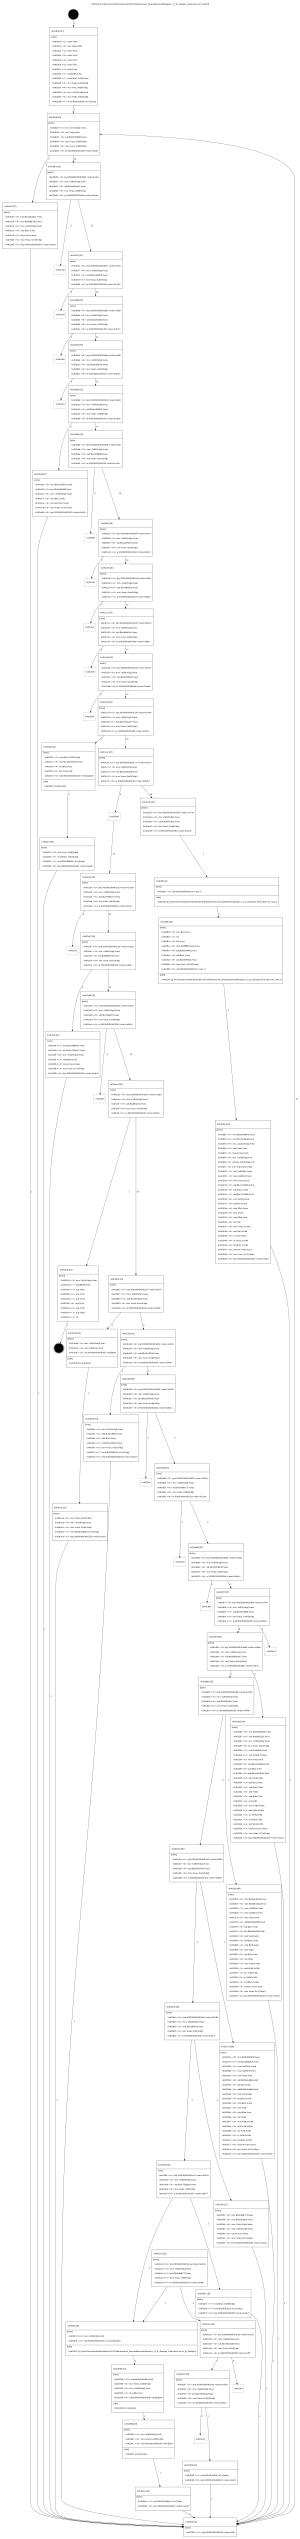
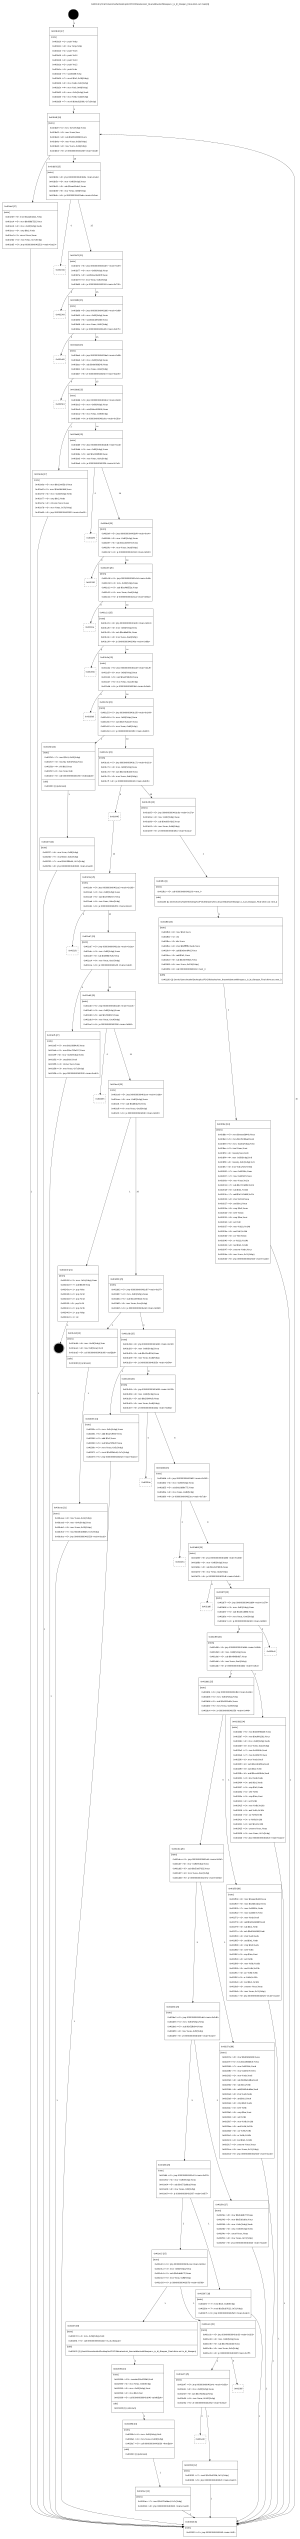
edge "0x401dfc [25]" -> "0x40207d [9]": now "0x401dfc [25]" -> "0x401e15 [25]"
